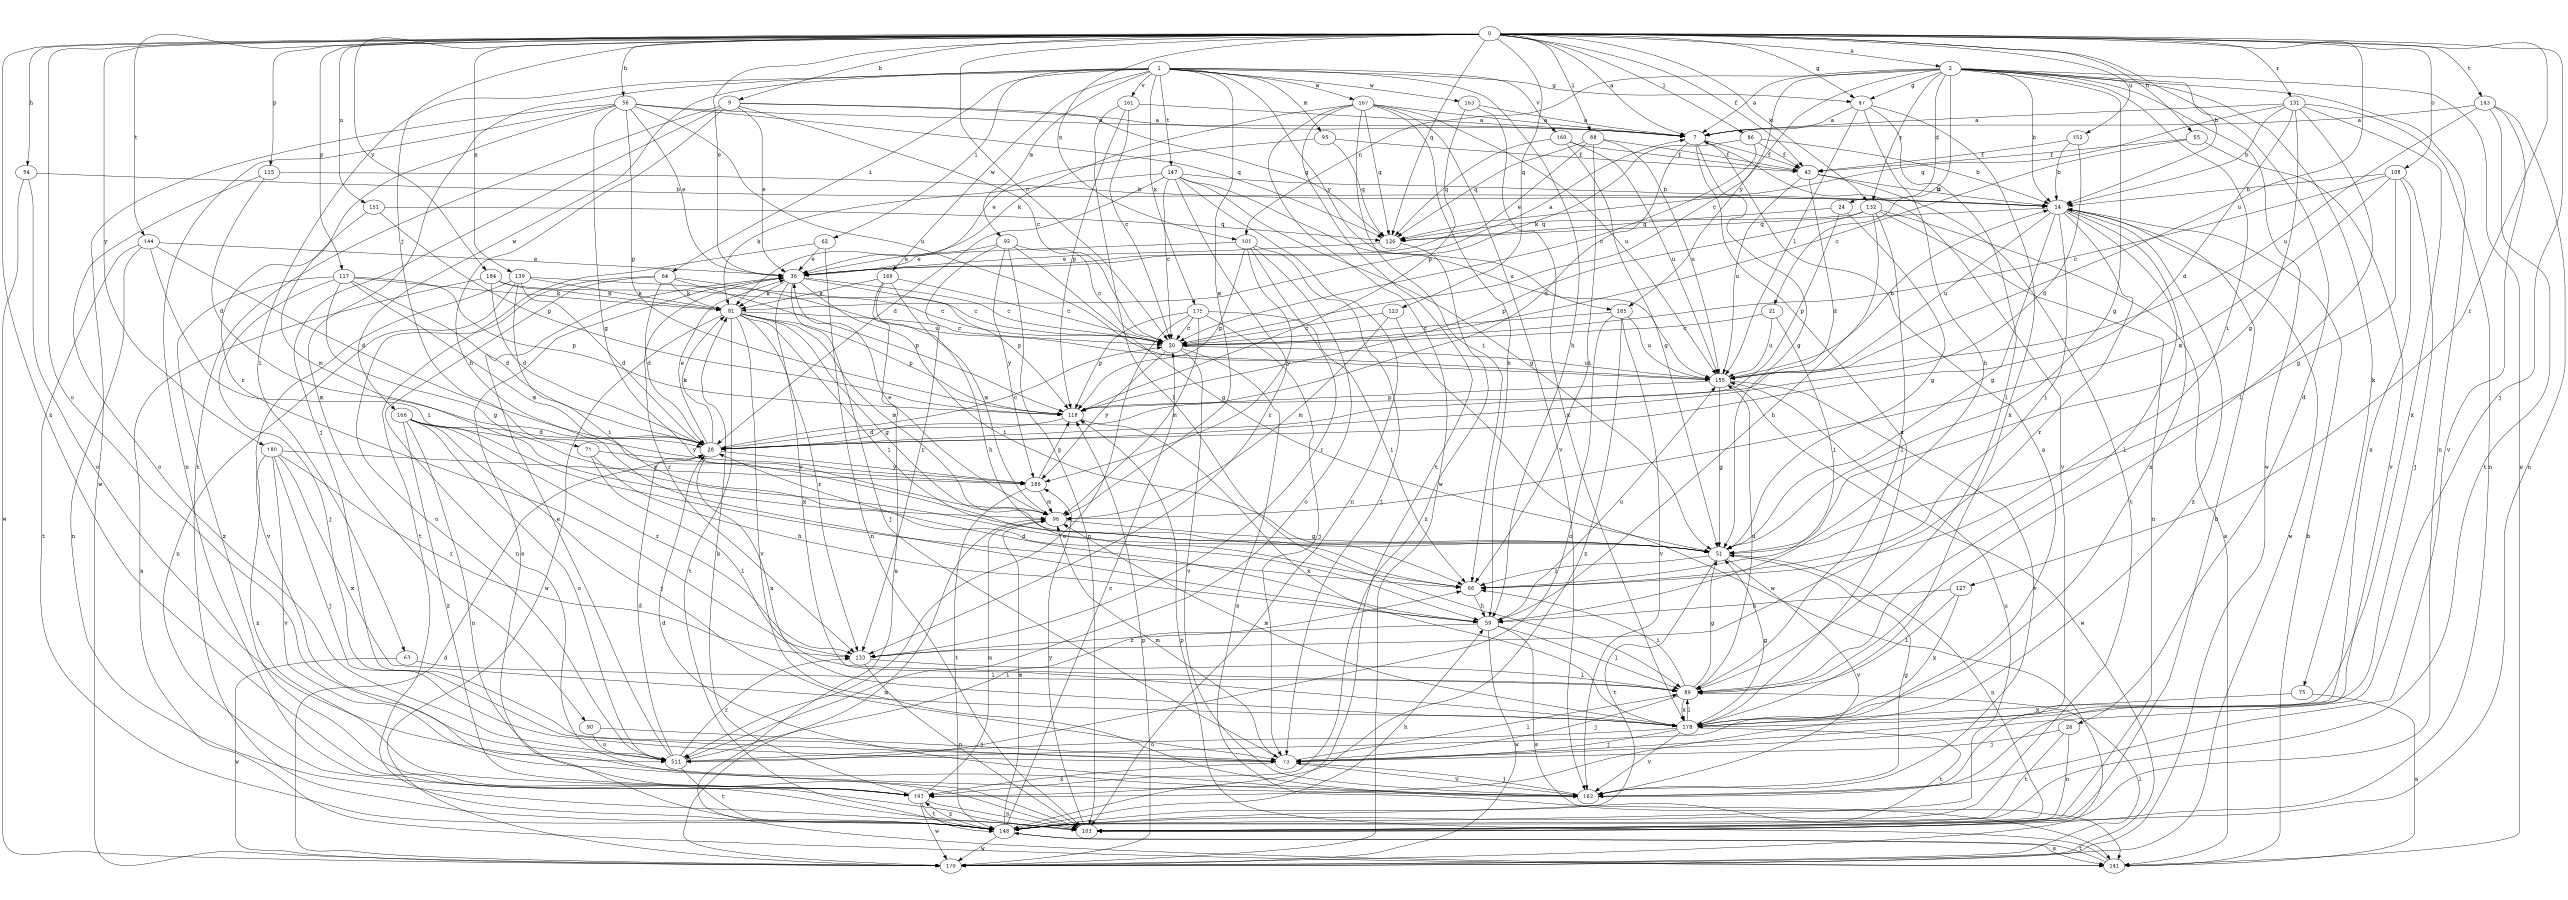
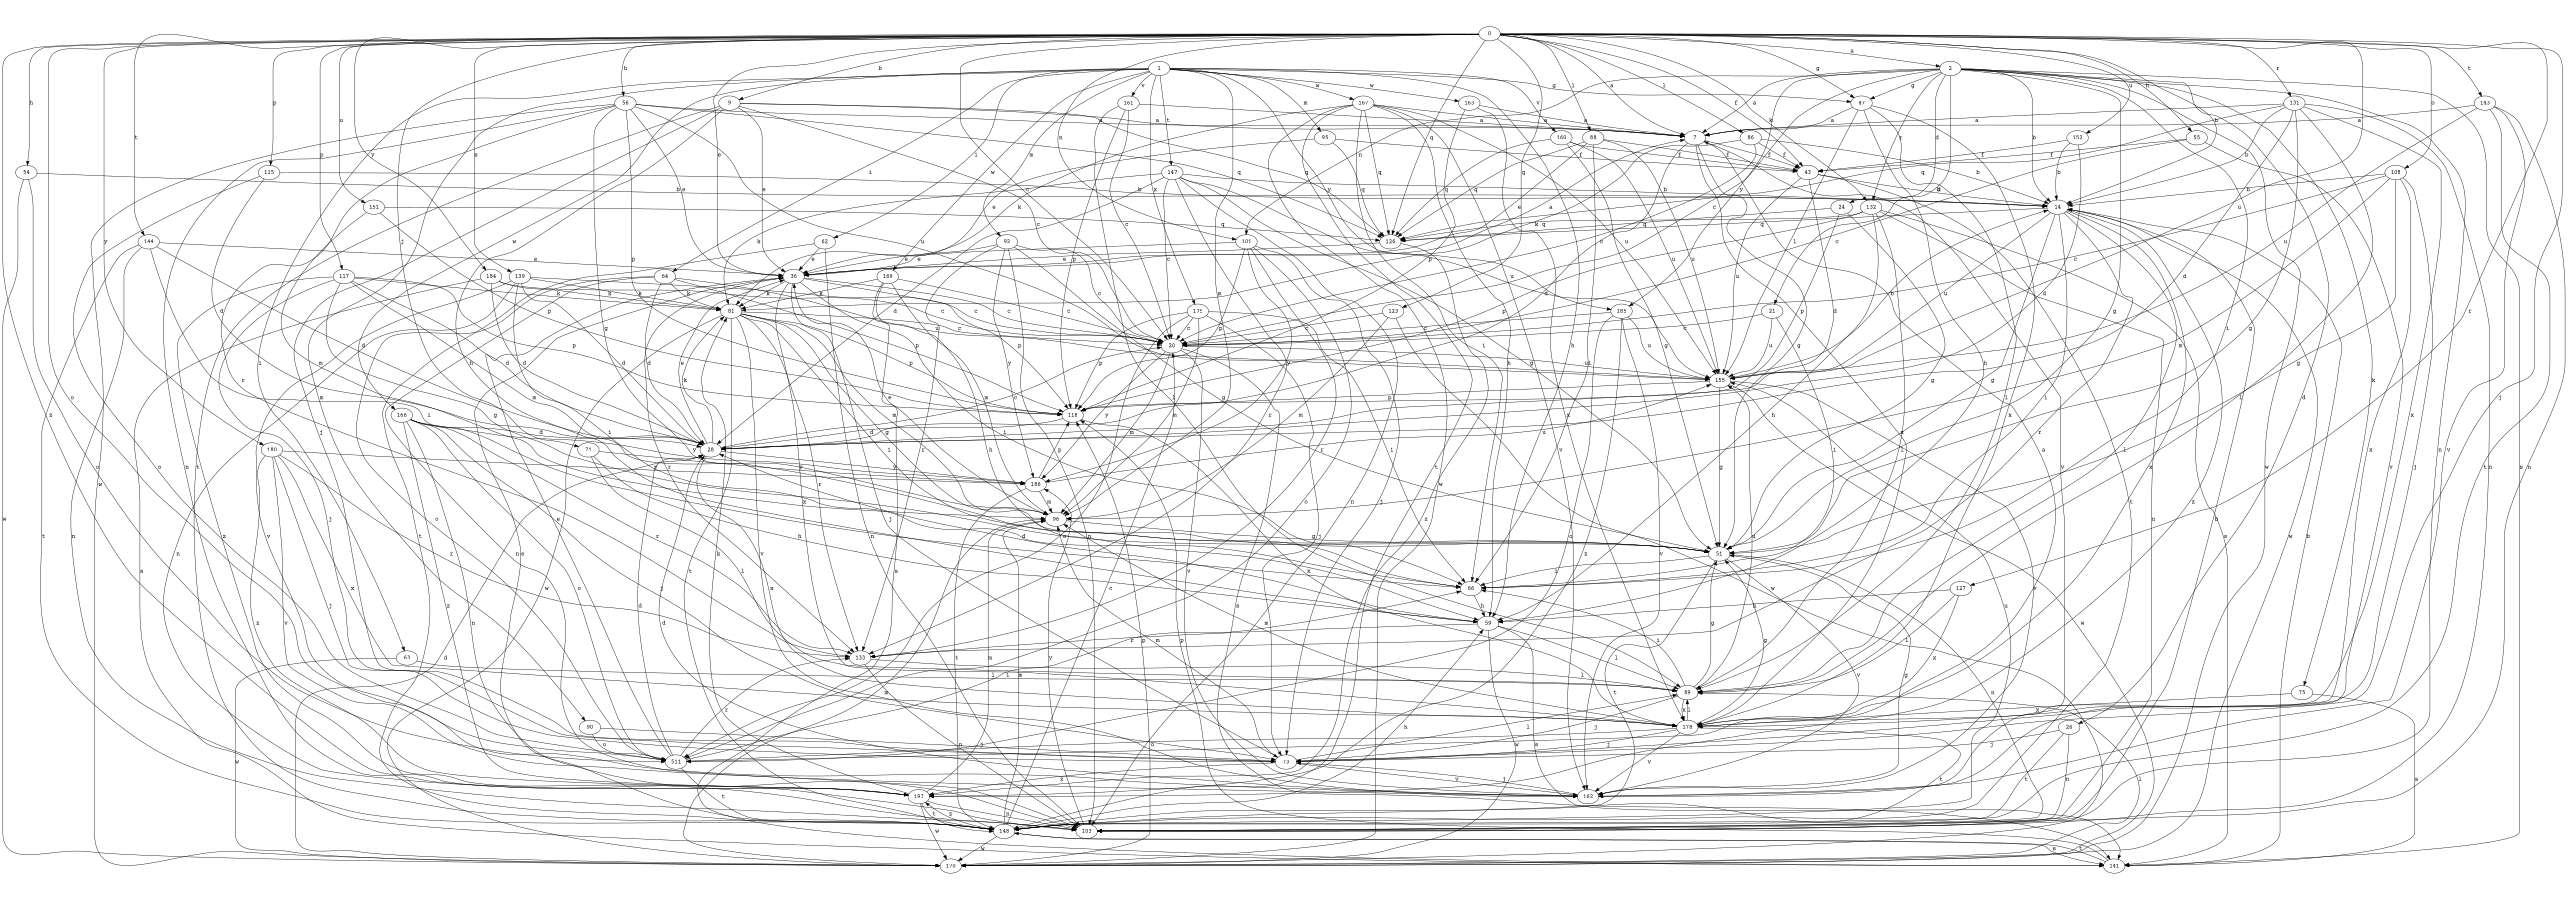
edge "20" -> "96": added, label "m"
edge "59" -> "155": now "186" -> "155"
